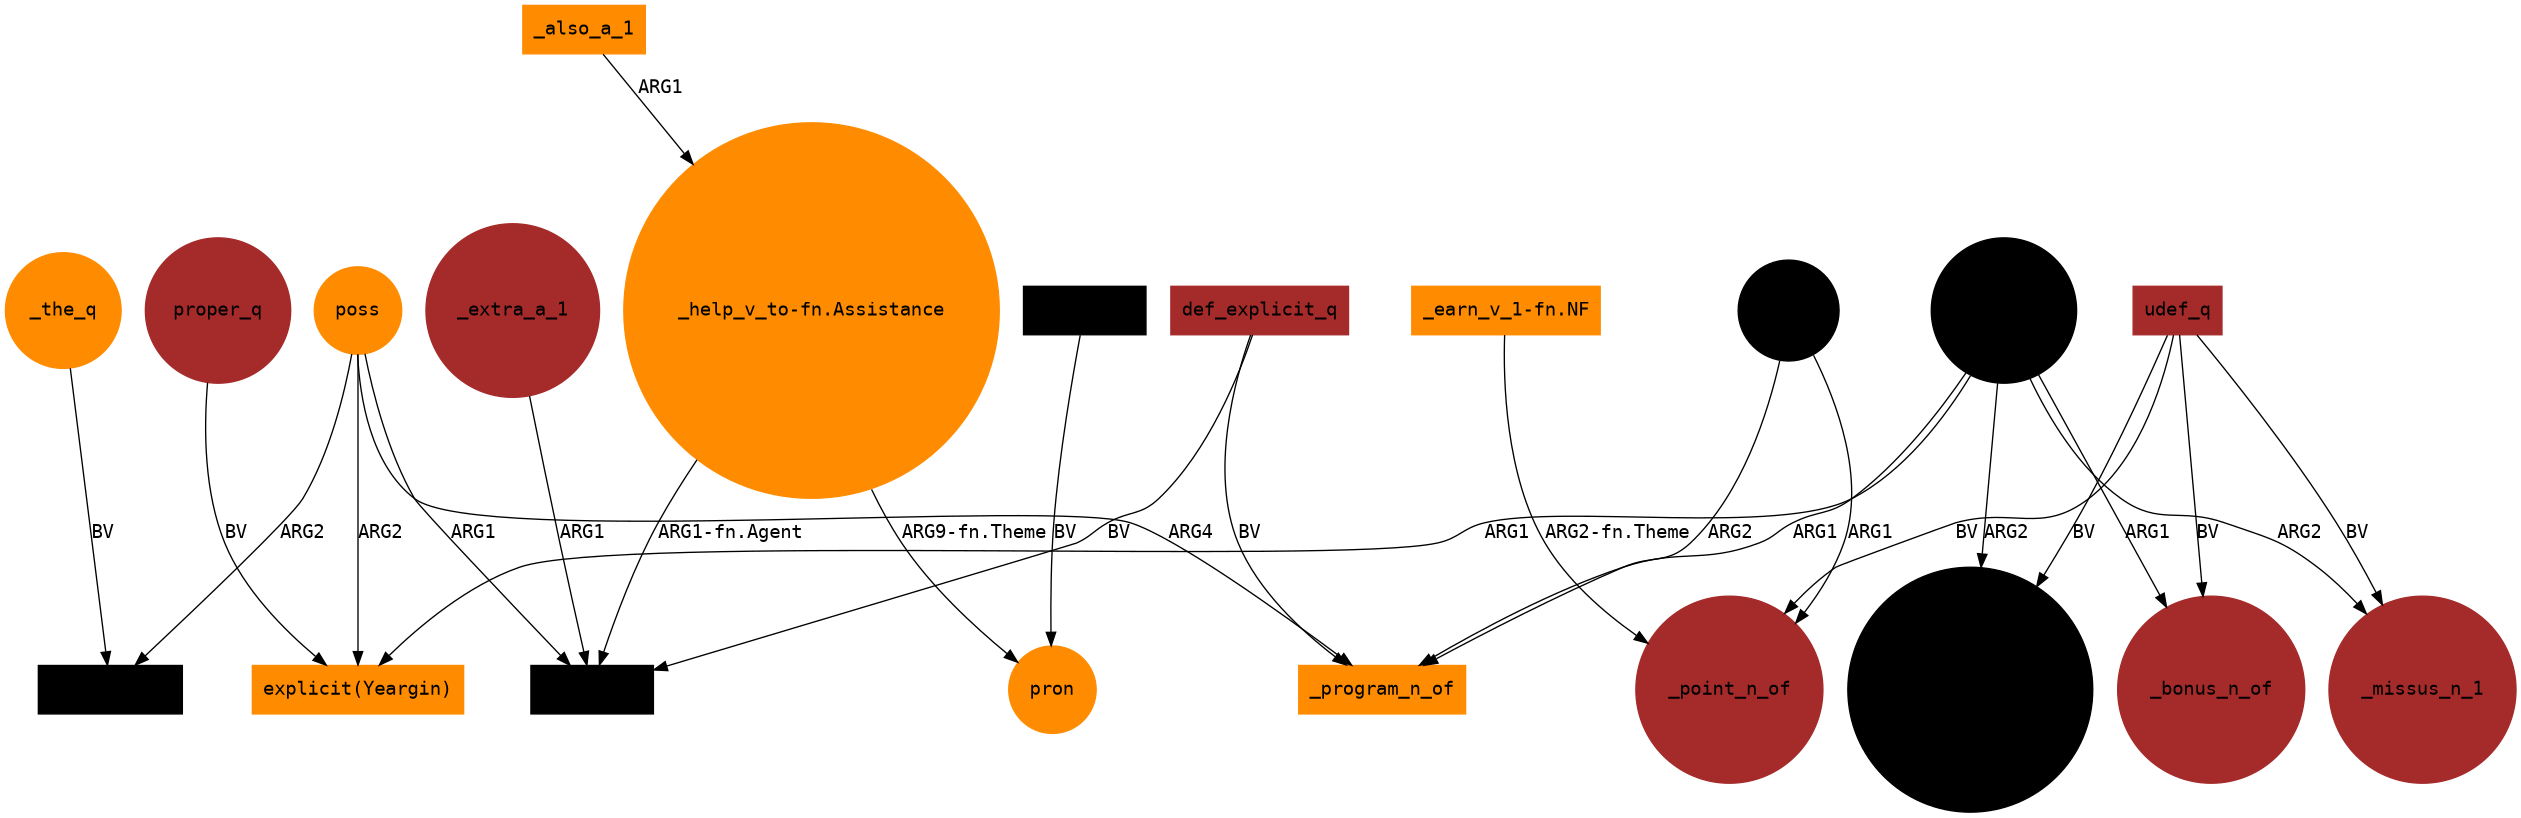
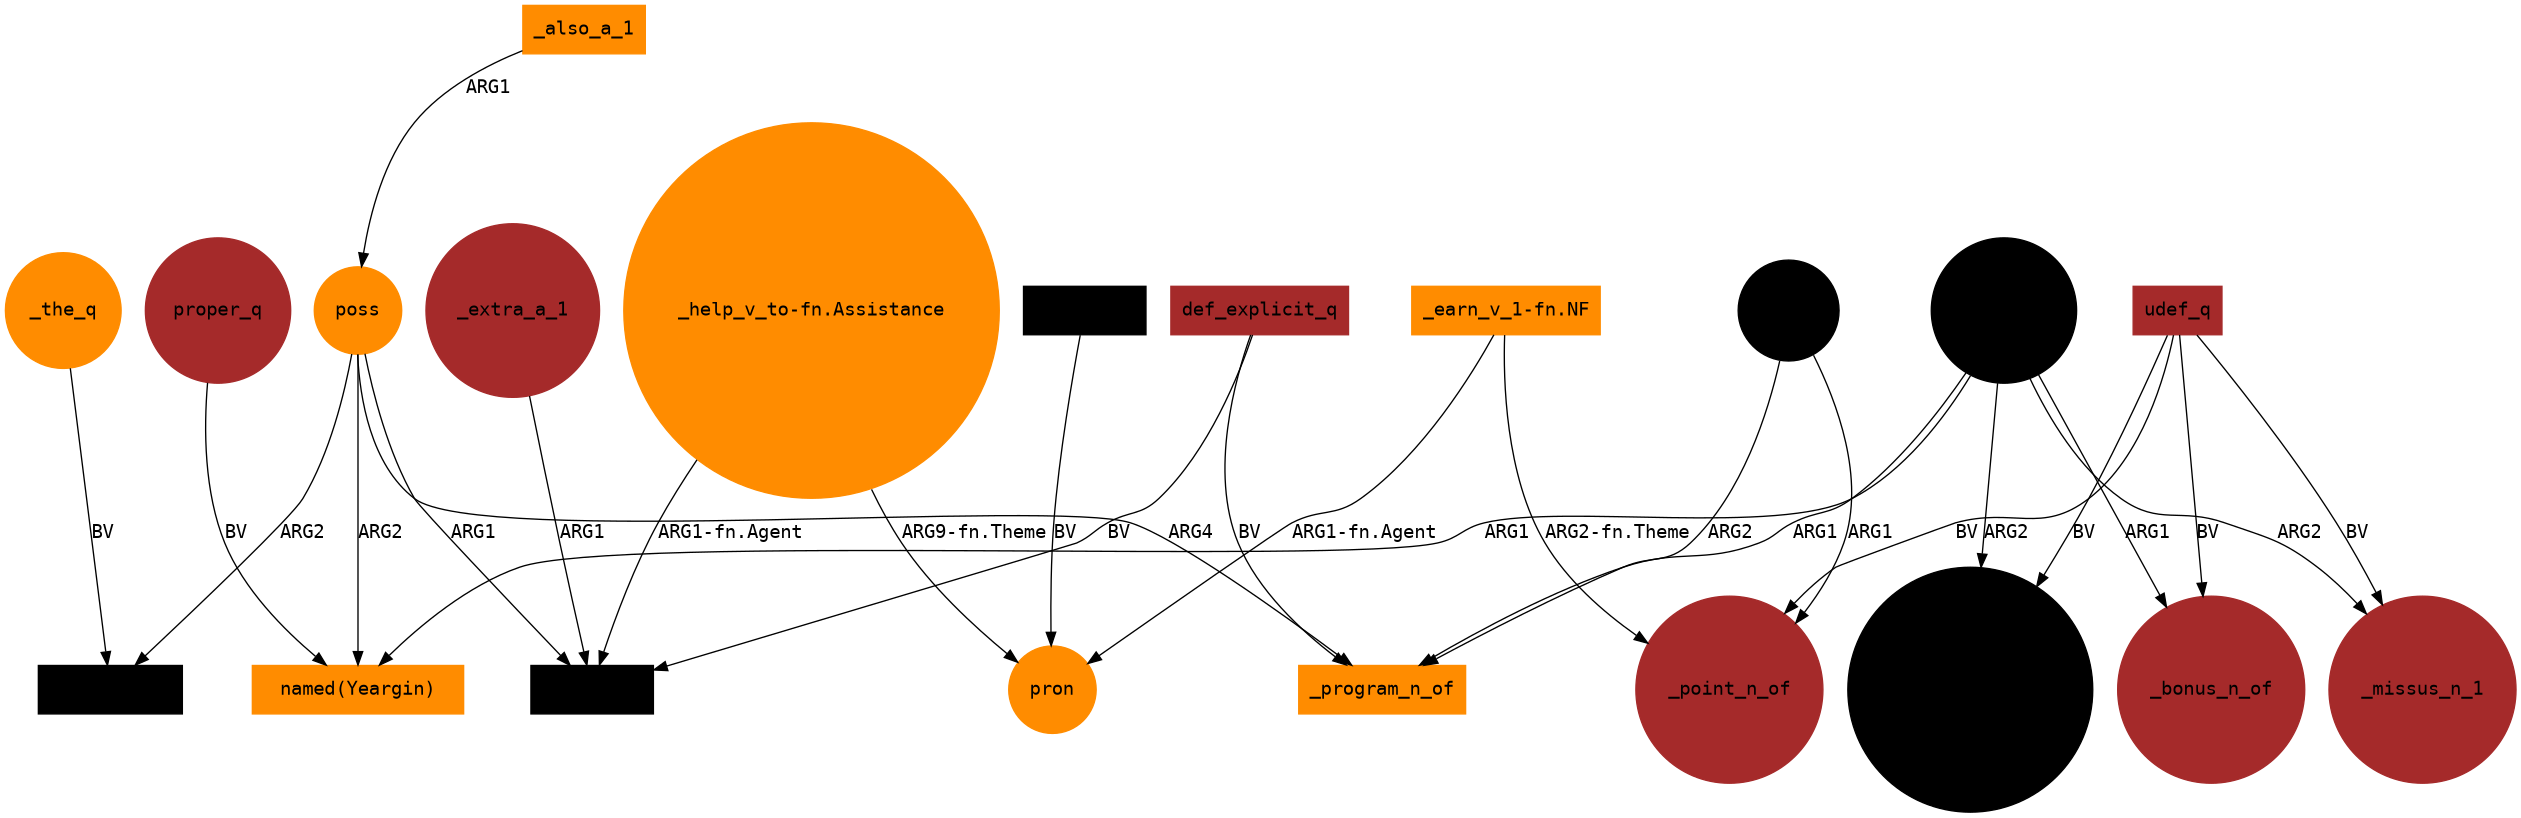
edge "_also_a_1" -> "_help_v_to-fn.Assistance": now "_also_a_1" -> "poss"
edge "_earn_v_1-fn.NF" -> "pron": added, label "ARG1-fn.Agent"
node "explicit(Yeargin)": label "explicit(Yeargin)" -> "named(Yeargin)"
